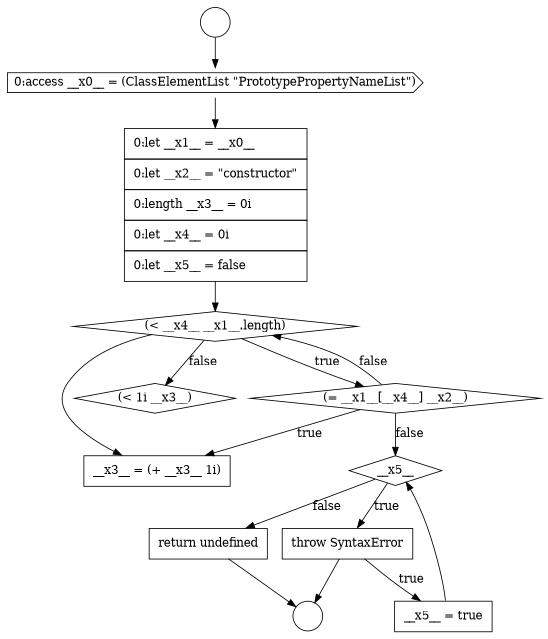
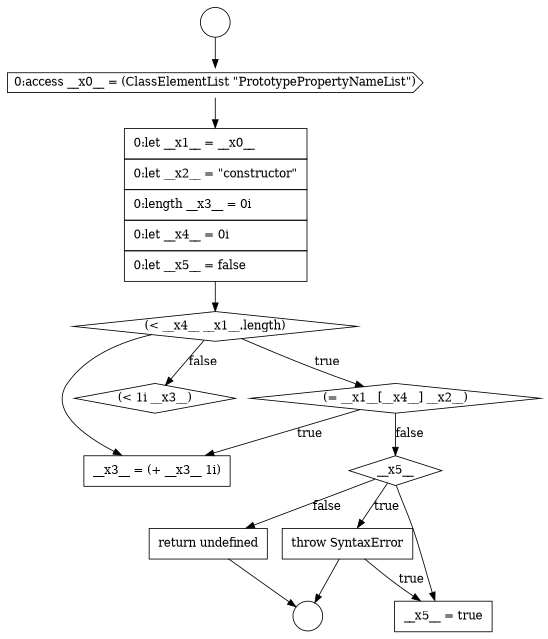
edge "(= __x1__[__x4__] __x2__)" -> "(< __x4__ __x1__.length)": removed, label "false"
edge "__x5__ = true" -> "__x5__": reversed
